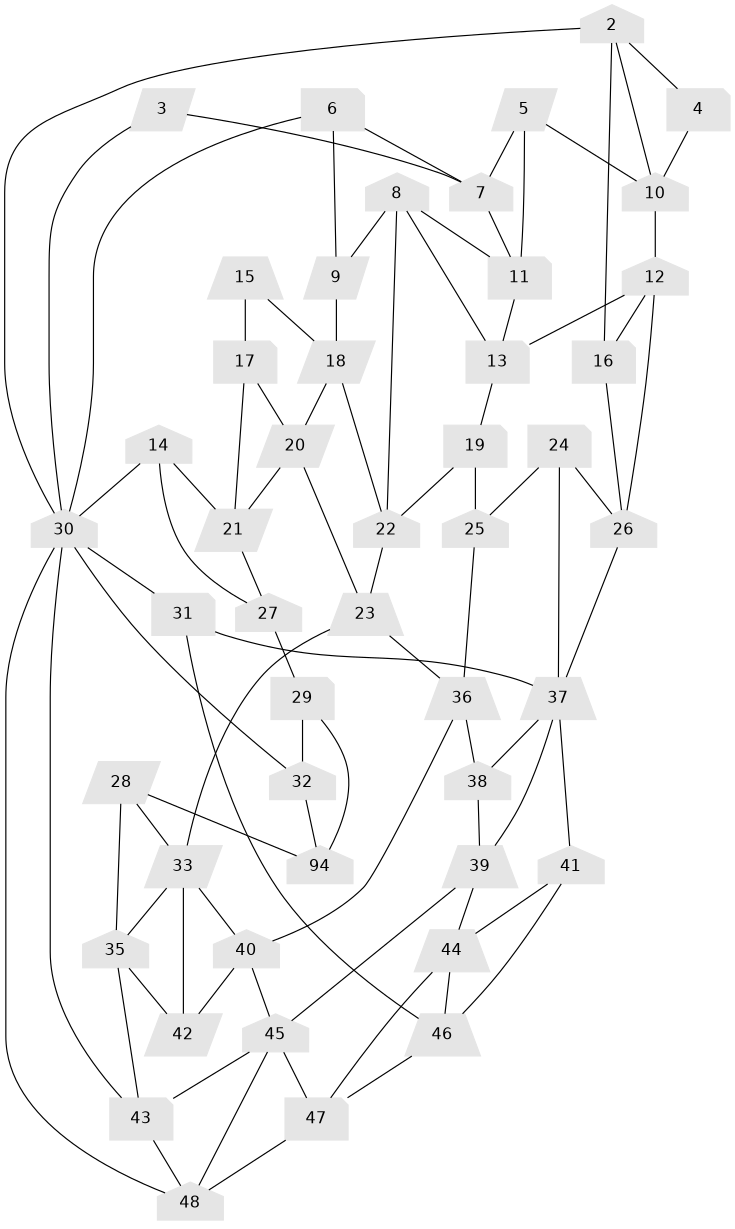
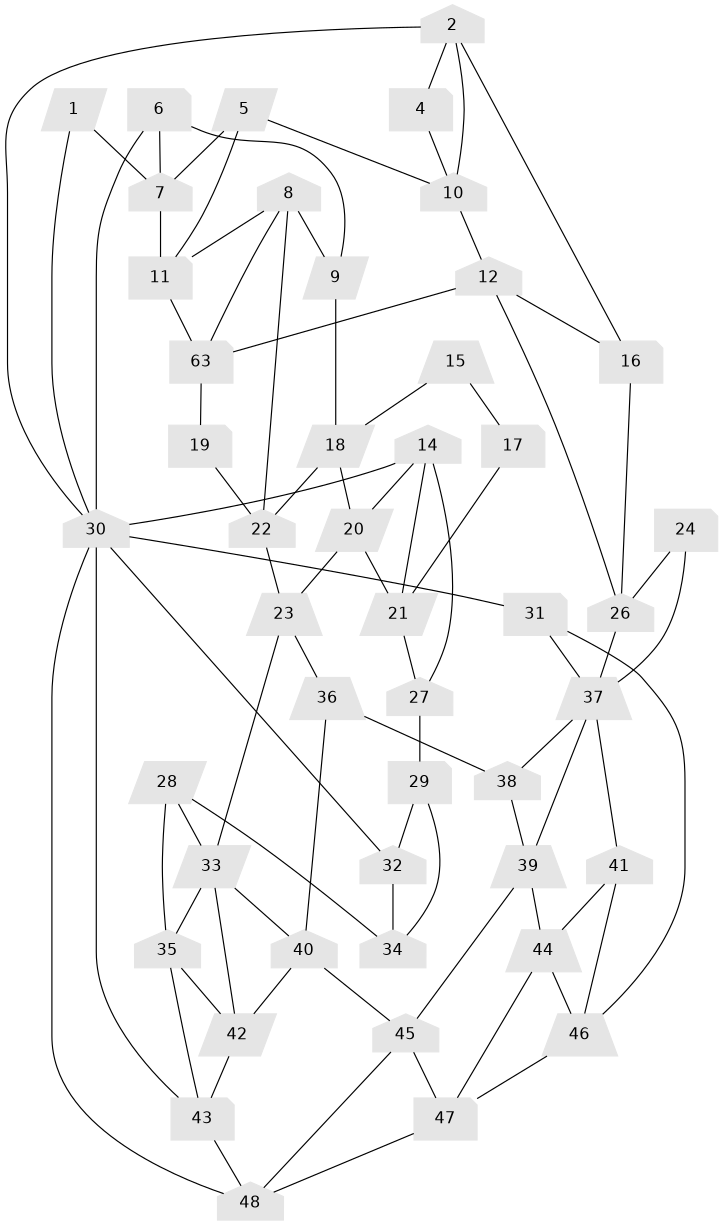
node "3": label "3" -> "1"
node "13": label "13" -> "63"
edge "17" -- "20": now "14" -- "20"
node "25": removed
node "94": label "94" -> "34"
edge "45" -- "43": now "42" -- "43"
